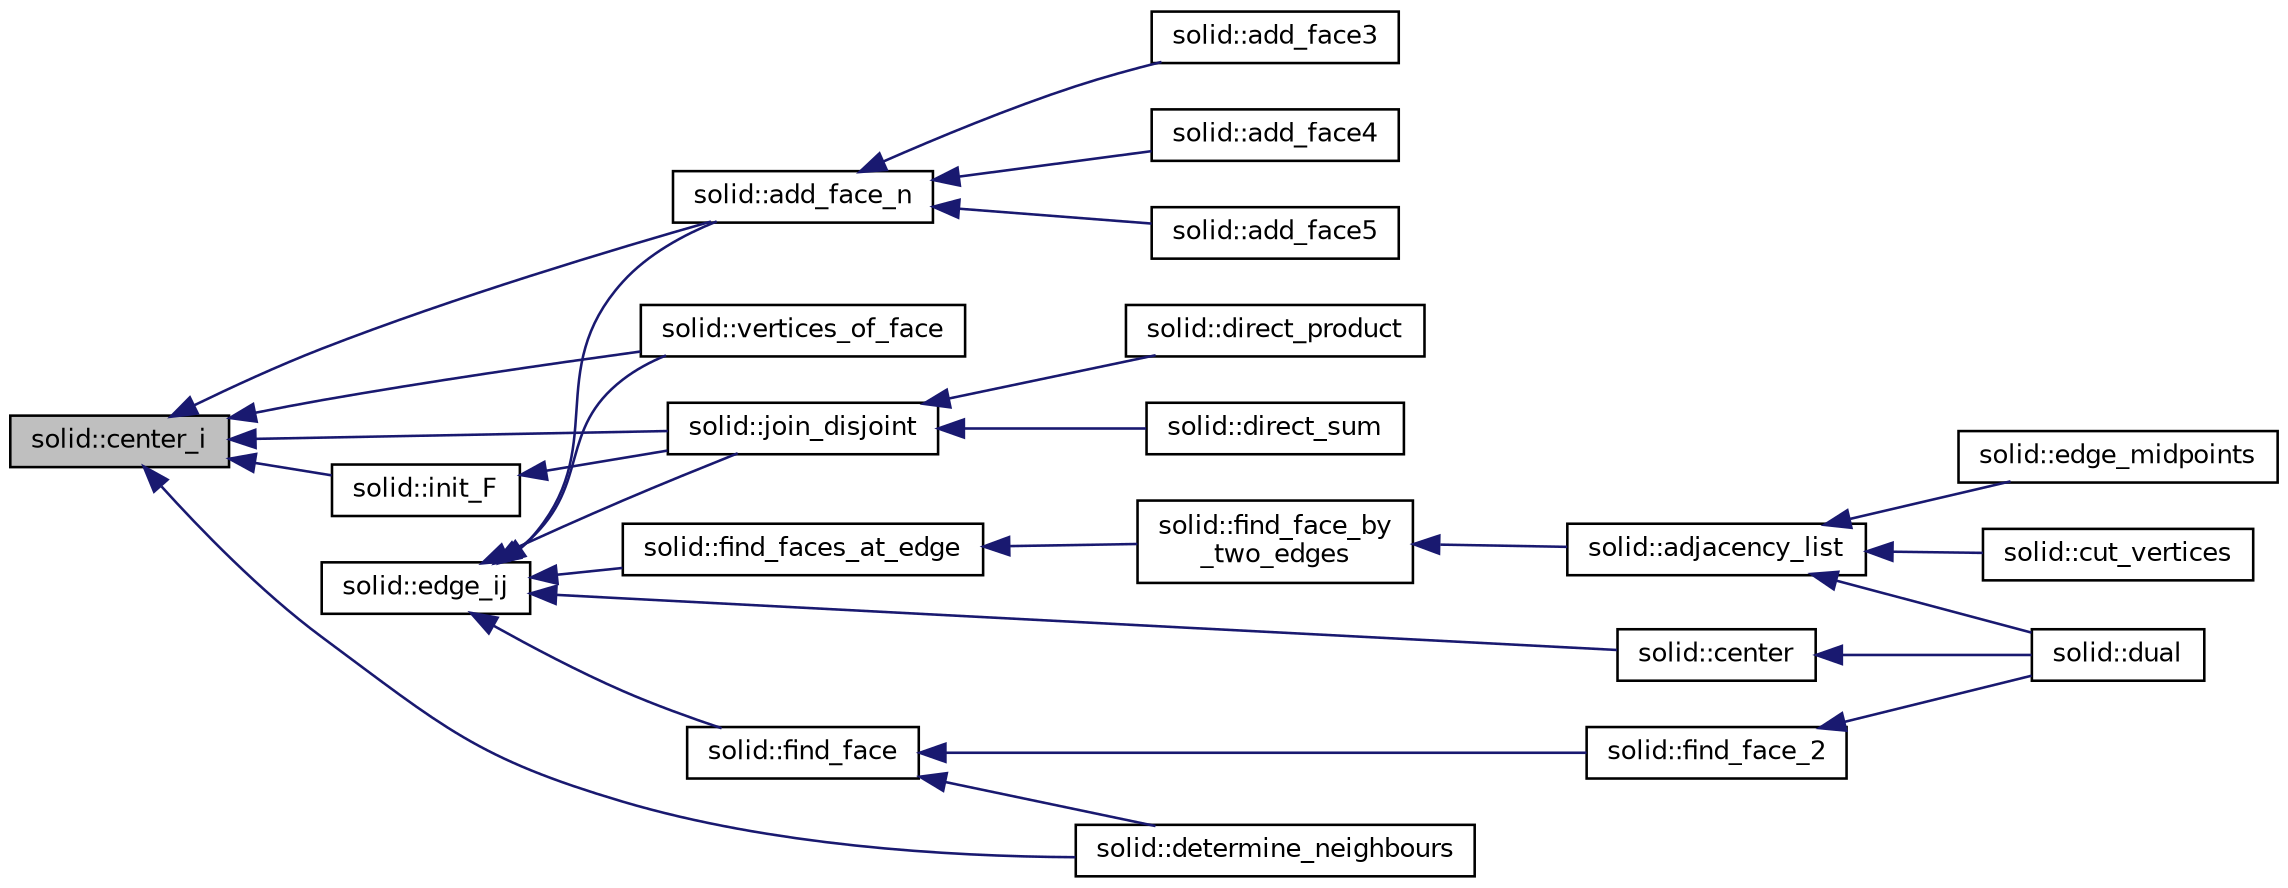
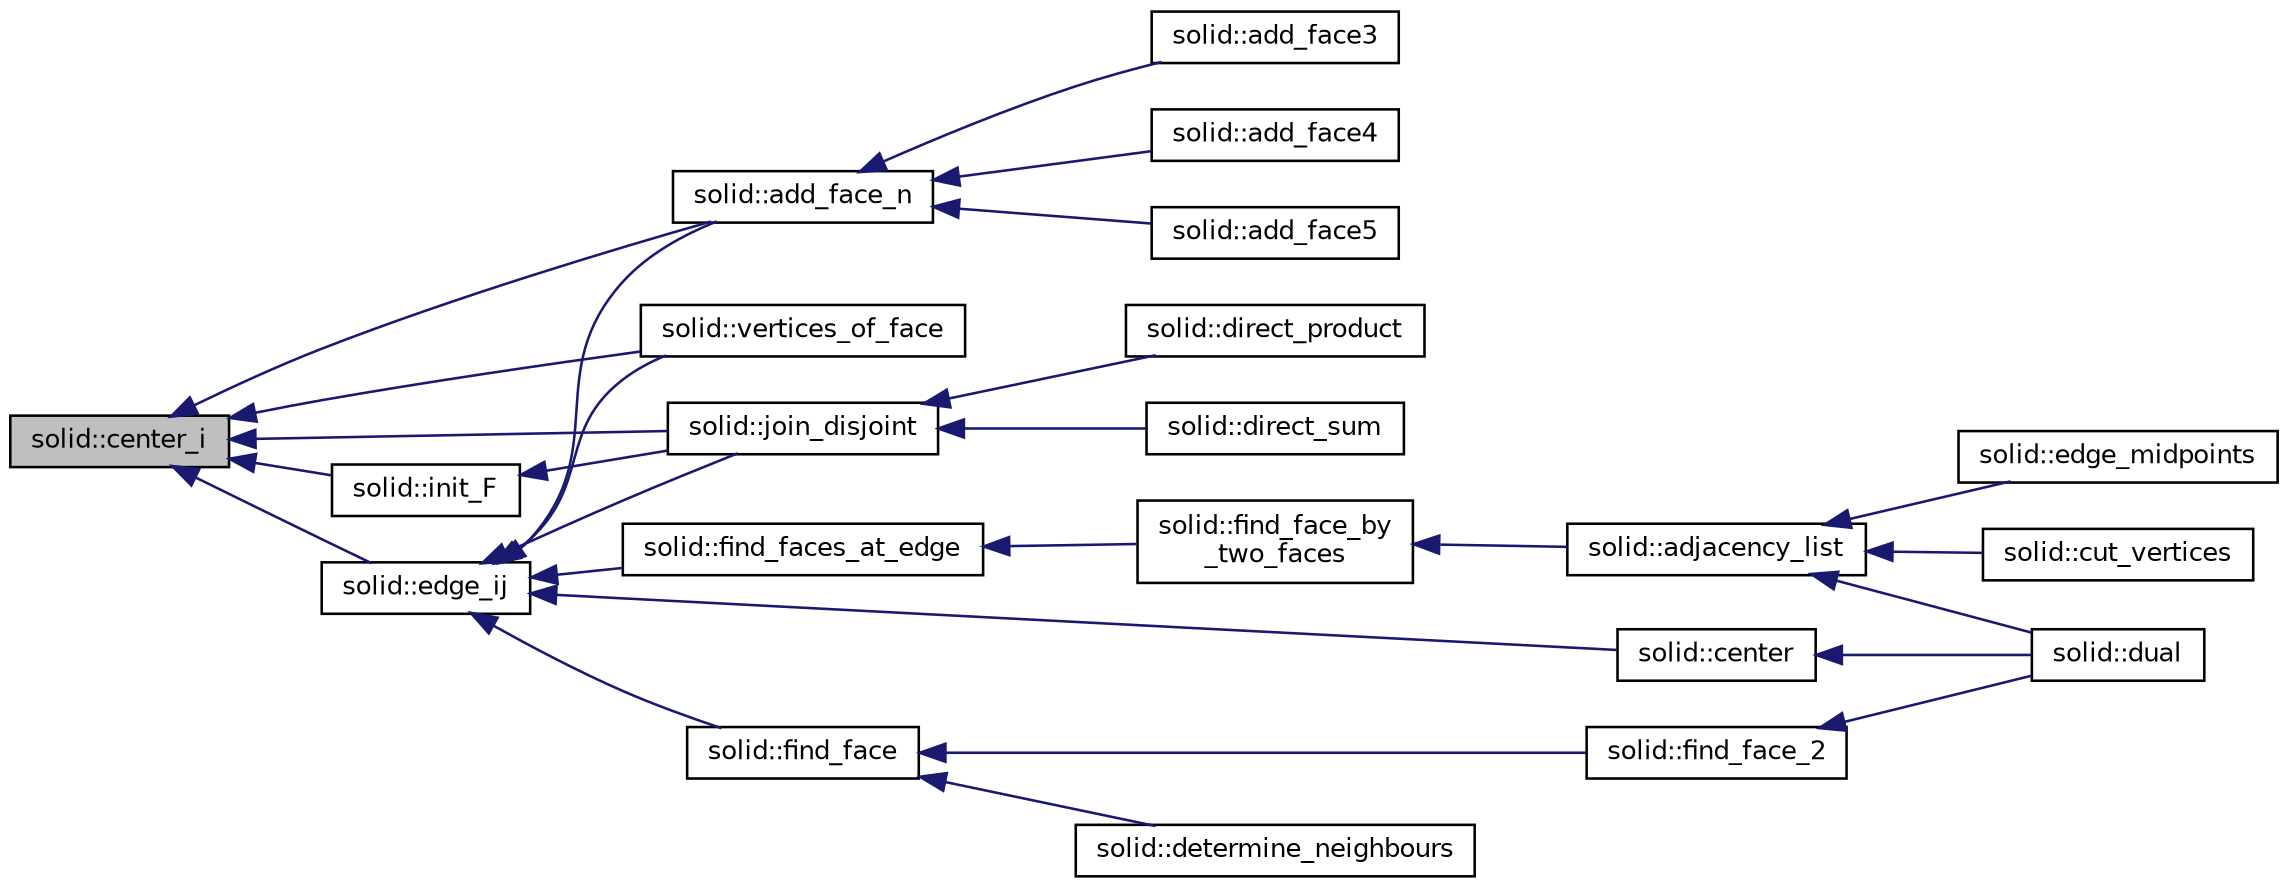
node "solid::find_face_by _two_edges": label "solid::find_face_by _two_edges" -> "solid::find_face_by _two_faces"
edge "solid::determine_neighbours" -> "solid::center_i": now "solid::edge_ij" -> "solid::center_i"
